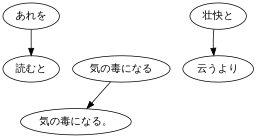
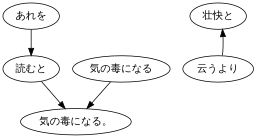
edge "壮快と" -> "云うより": reversed
edge "読むと" -> "気の毒になる。": added
